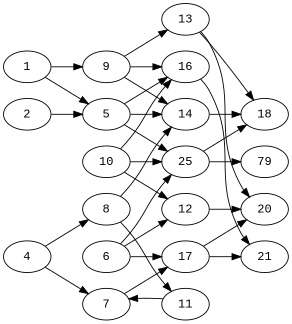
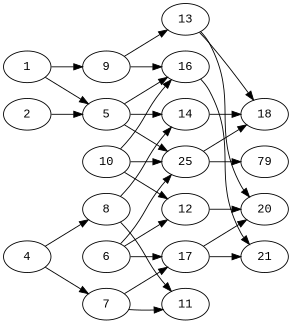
edge "9" -> "14": removed
edge "11" -> "7": reversed
